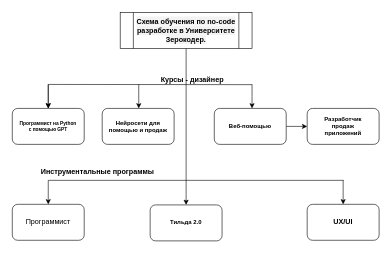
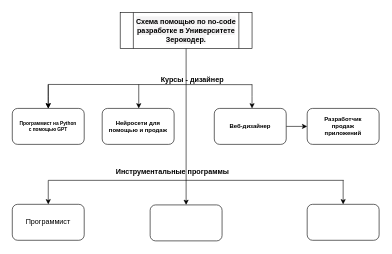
node "Схема обучения по no-code разработке в Университете Зерокодер.": label "Схема обучения по no-code разработке в Университете Зерокодер." -> "Схема помощью по no-code разработке в Университете Зерокодер."
node "Веб-помощью": label "Веб-помощью" -> "Веб-дизайнер"
node "Инструментальные программы": moved (98, 172) -> (173, 172)
node "Тильда 2.0": removed
node "UX/UI": removed
